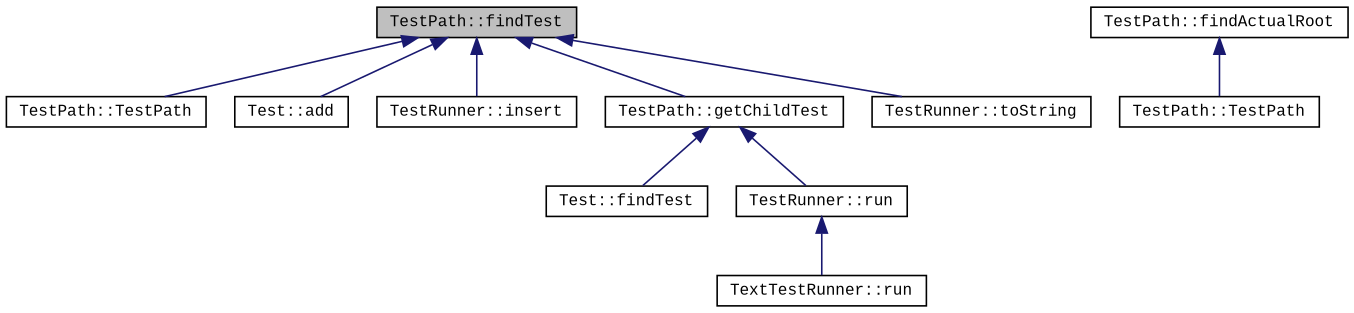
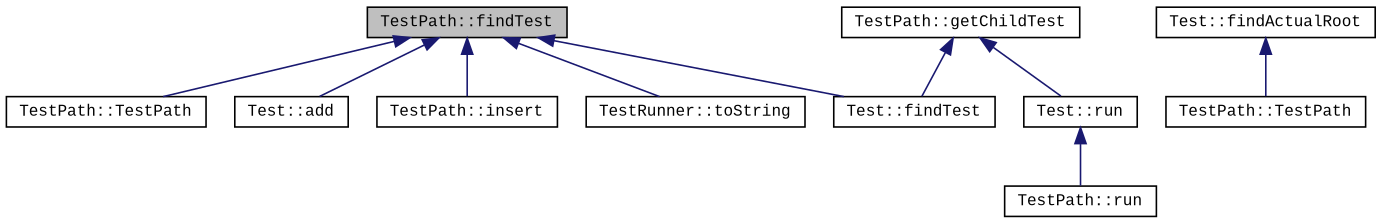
node "TestPath::findActualRoot": label "TestPath::findActualRoot" -> "Test::findActualRoot"
edge "TestPath::getChildTest" -> "TestPath::findTest": now "Test::findTest" -> "TestPath::findTest"
node "TestRunner::insert": label "TestRunner::insert" -> "TestPath::insert"
node "TestRunner::run": label "TestRunner::run" -> "Test::run"
node "TextTestRunner::run": label "TextTestRunner::run" -> "TestPath::run"
